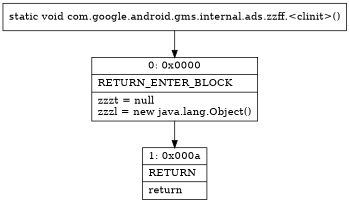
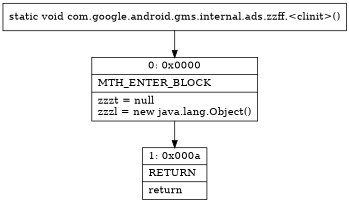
node "0: 0x0000": text "RETURN_ENTER_BLOCK" -> "MTH_ENTER_BLOCK"
